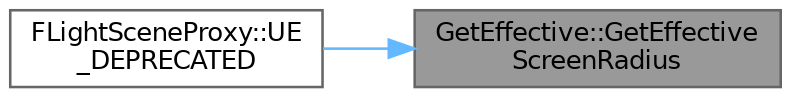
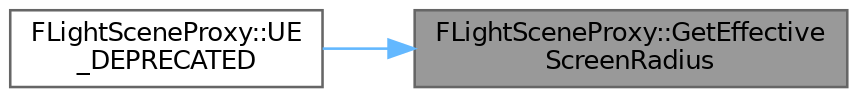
node "GetEffective::GetEffective ScreenRadius": label "GetEffective::GetEffective ScreenRadius" -> "FLightSceneProxy::GetEffective ScreenRadius"
